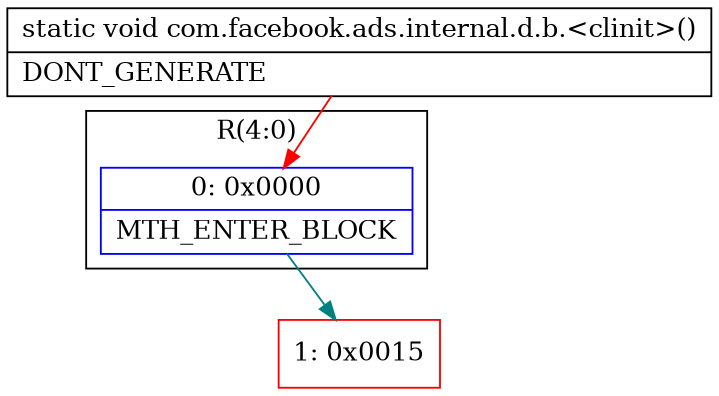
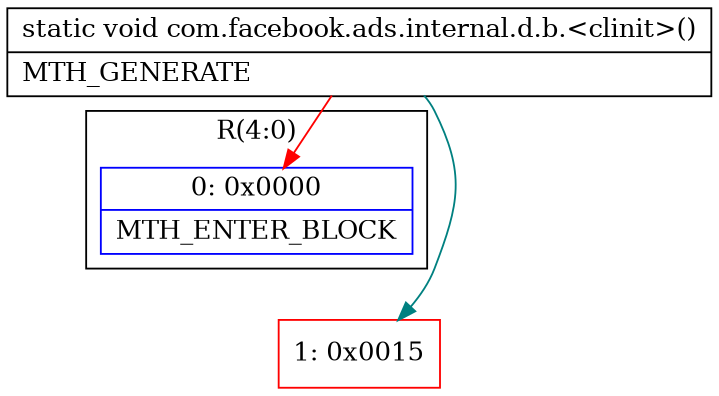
node "static void com.facebook.ads.internal.d.b.<clinit>()": text "DONT_GENERATE" -> "MTH_GENERATE"
edge "0: 0x0000" -> "1: 0x0015": now "static void com.facebook.ads.internal.d.b.<clinit>()" -> "1: 0x0015"
